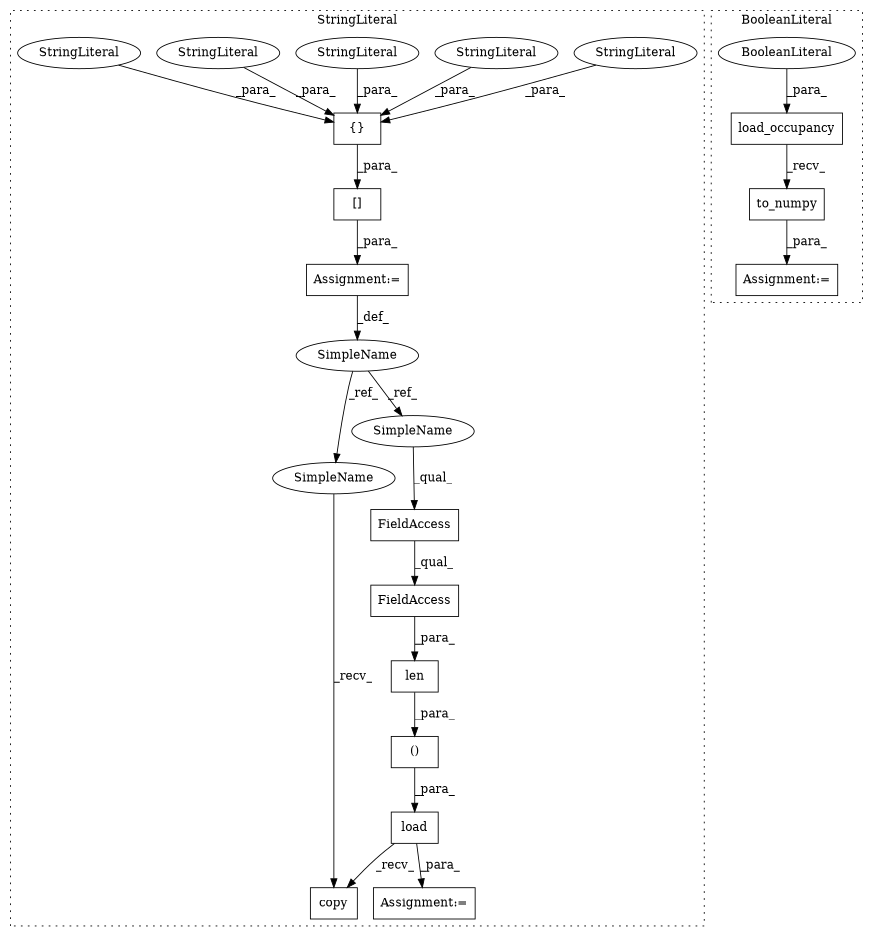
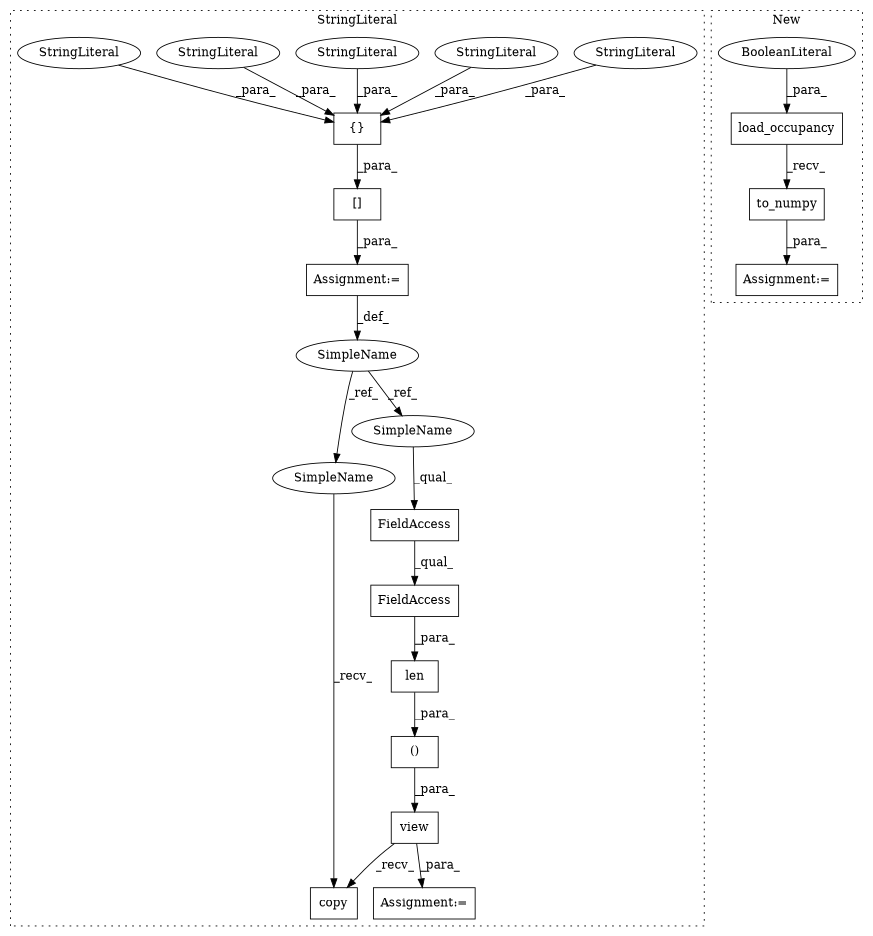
cluster "BooleanLiteral": label "BooleanLiteral" -> "New"
node "load": label "load" -> "view"
